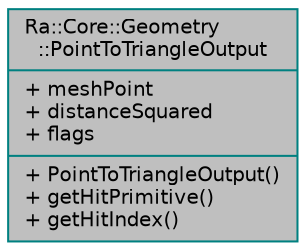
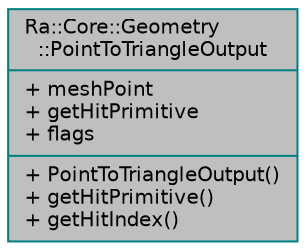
node "Ra::Core::Geometry": text "+ distanceSquared" -> "+ getHitPrimitive"
